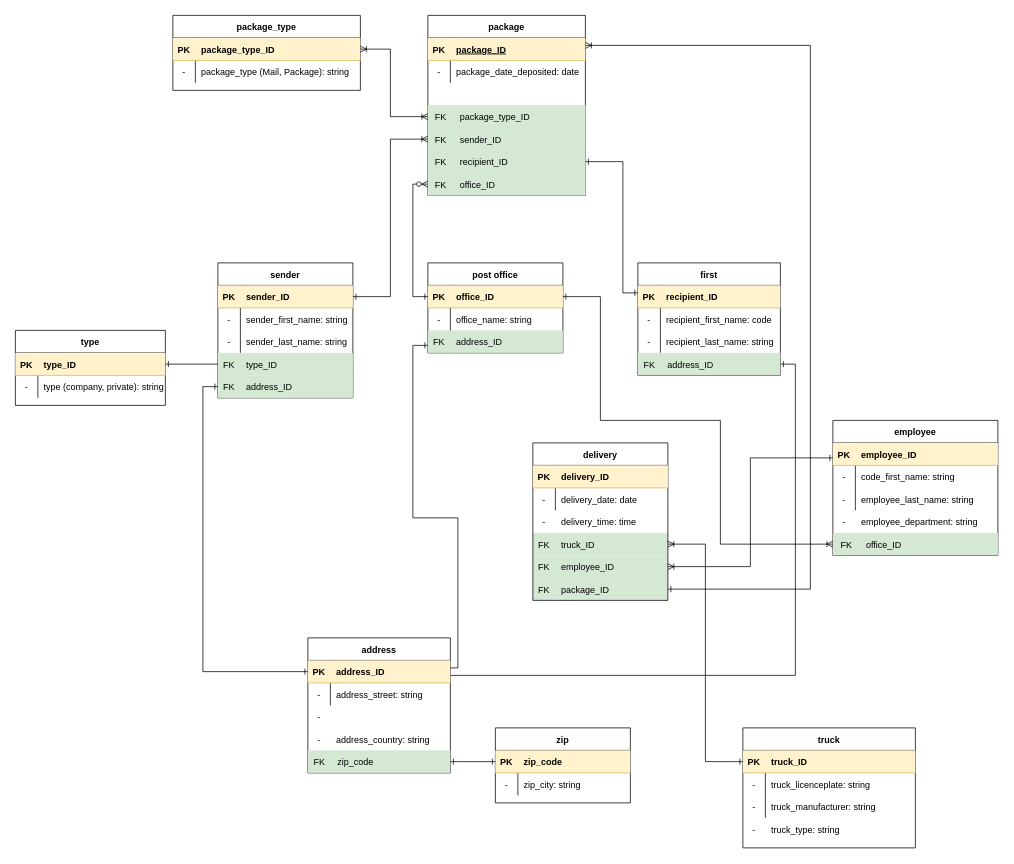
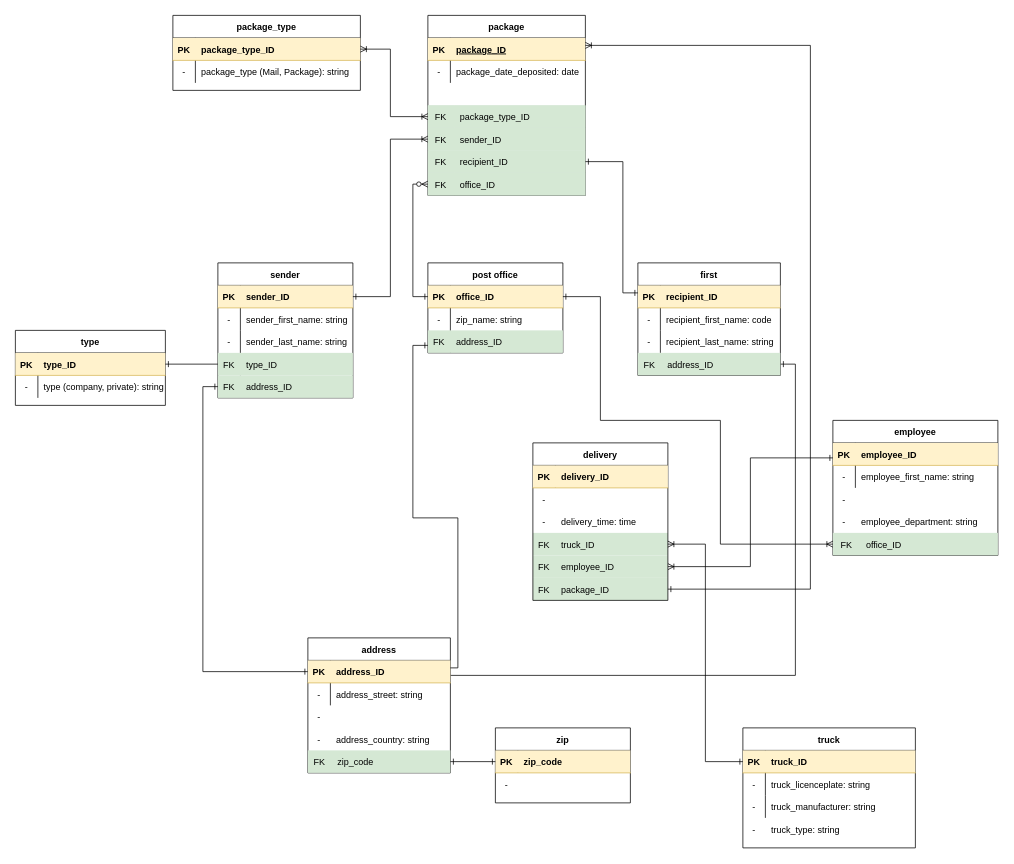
node "office_name: string": label "office_name: string" -> "zip_name: string"
node "code_first_name: string": label "code_first_name: string" -> "employee_first_name: string"
node "delivery_date: date": removed
node "employee_last_name: string": removed
node "zip_city: string": removed
